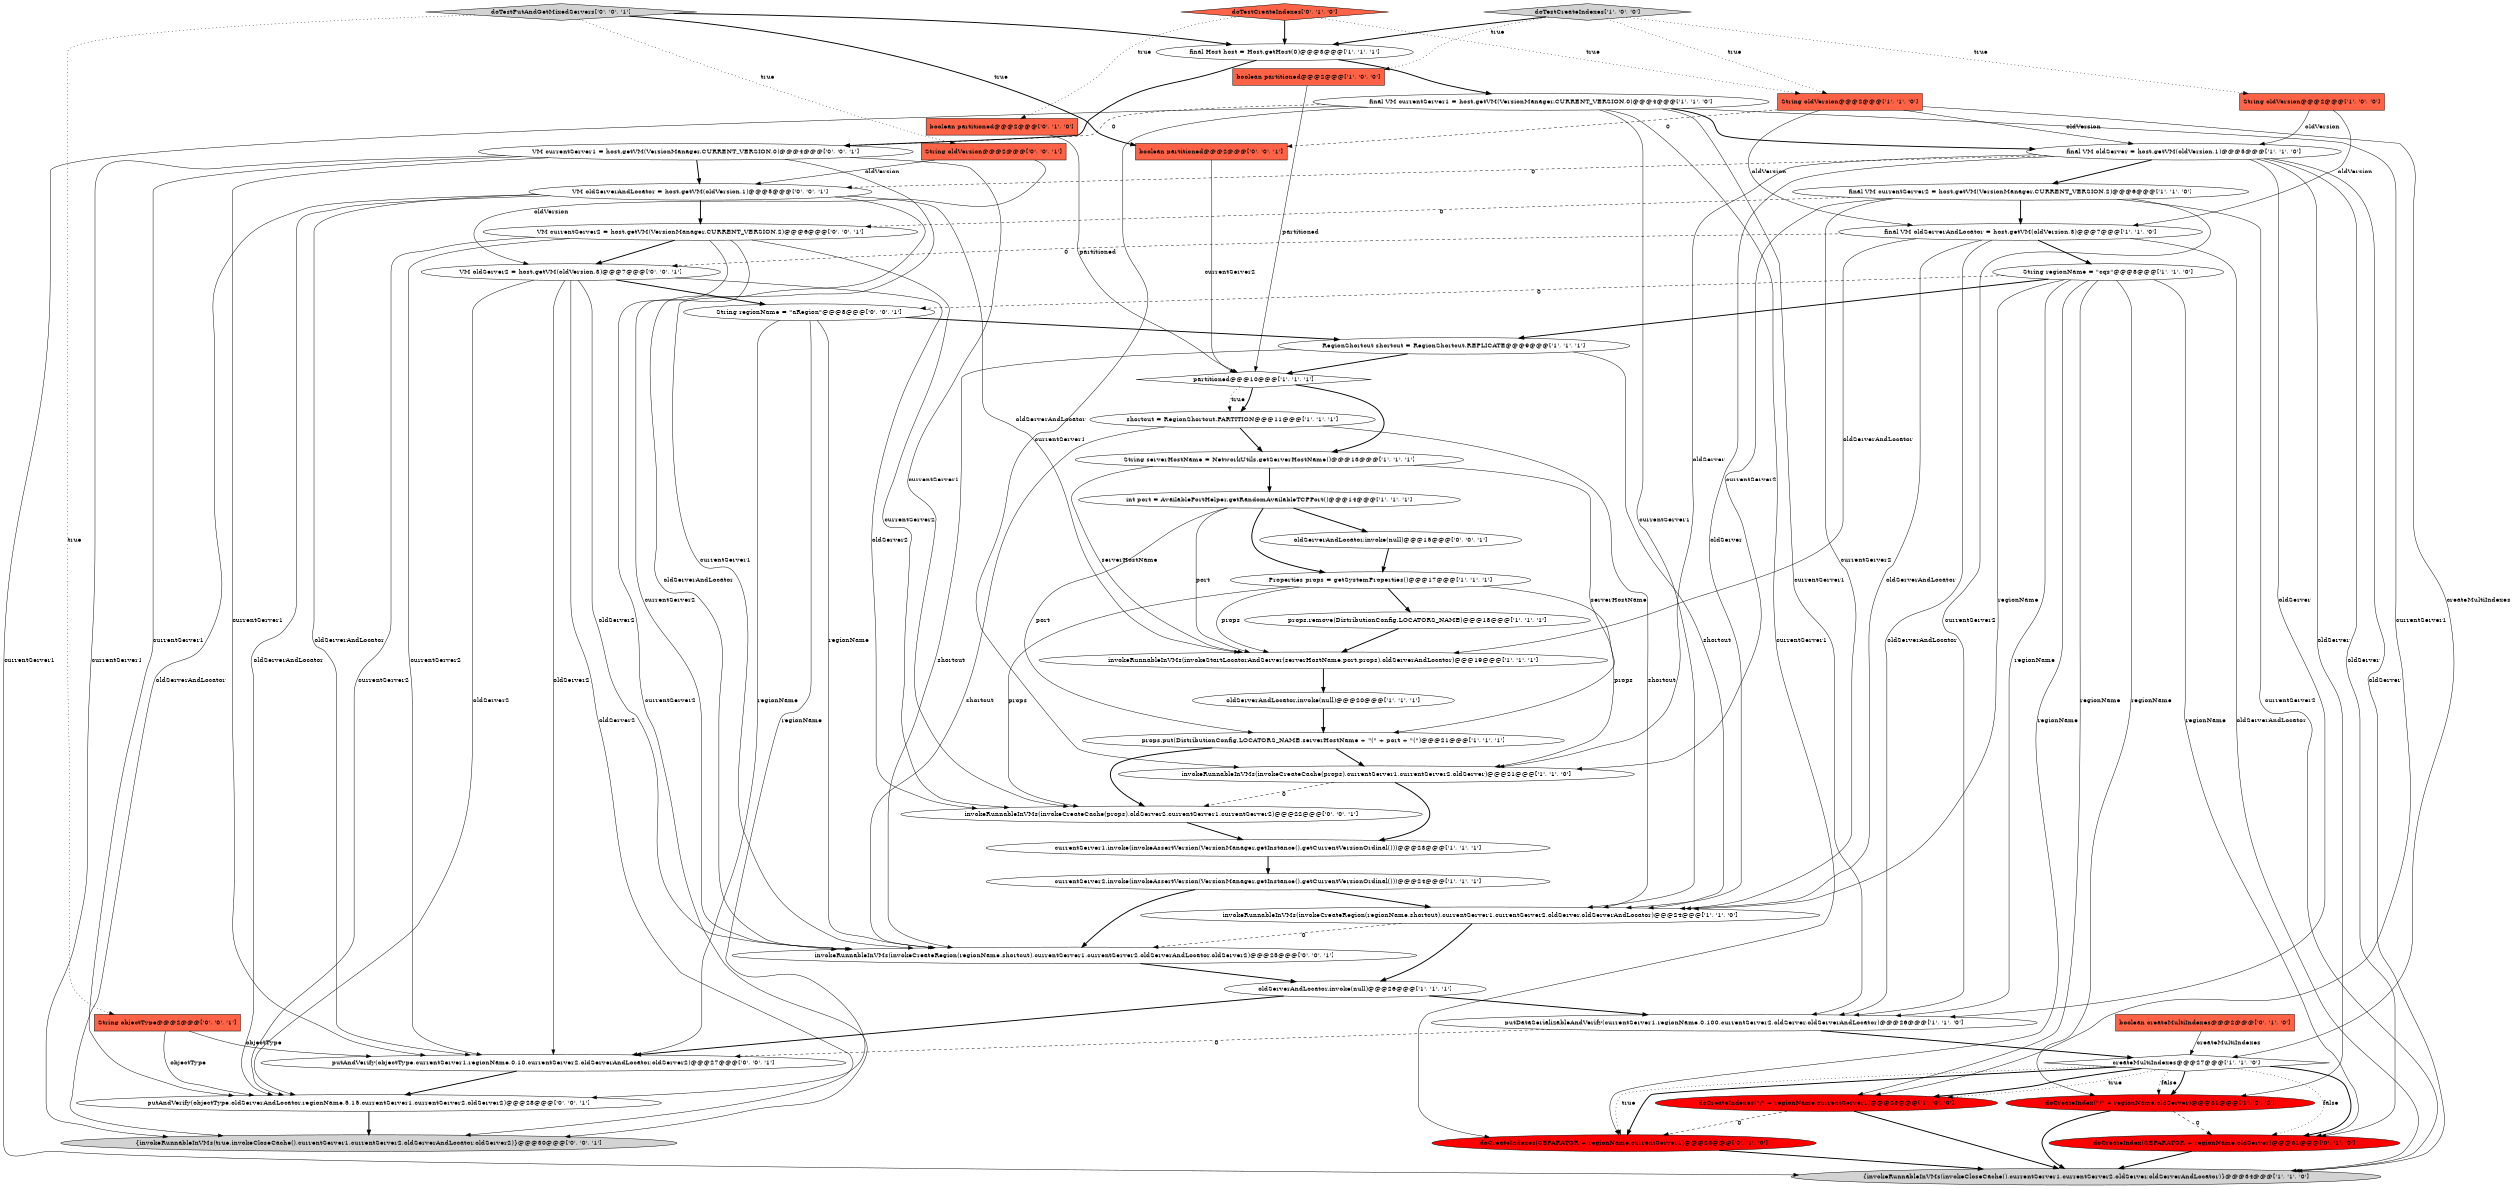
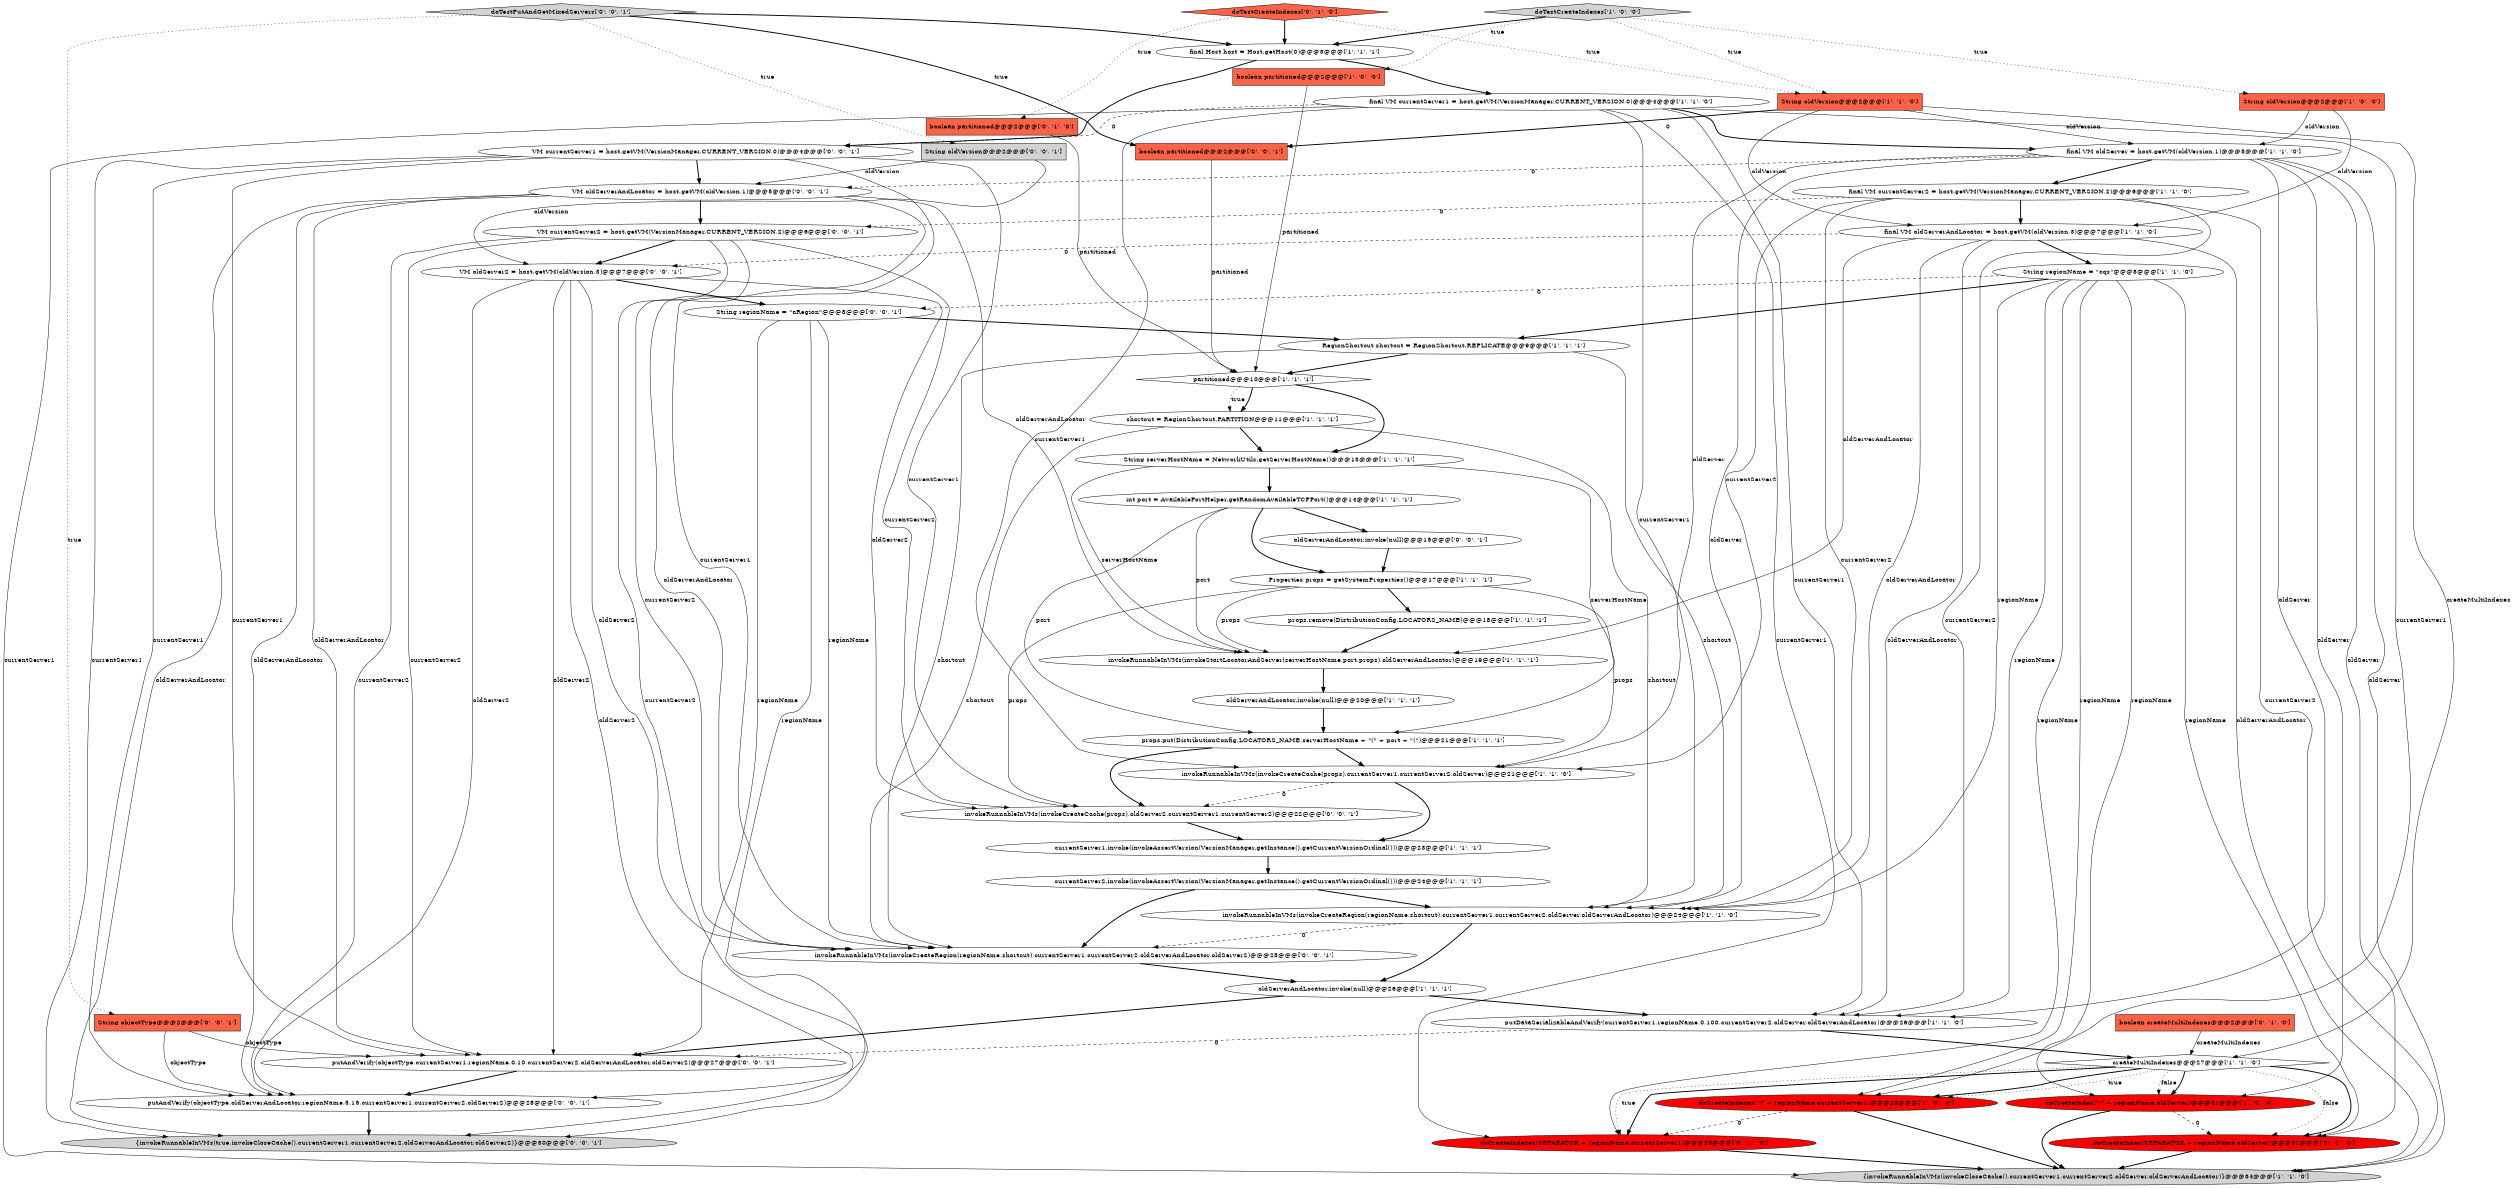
edge "String oldVersion@@@2@@@['1', '1', '0']" -> "boolean partitioned@@@2@@@['0', '0', '1']": style dashed -> bold
node "String oldVersion@@@2@@@['0', '0', '1']": fillcolor tomato -> lightgray
edge "boolean partitioned@@@2@@@['0', '0', '1']" -> "partitioned@@@10@@@['1', '1', '1']": label "currentServer2" -> "partitioned"
